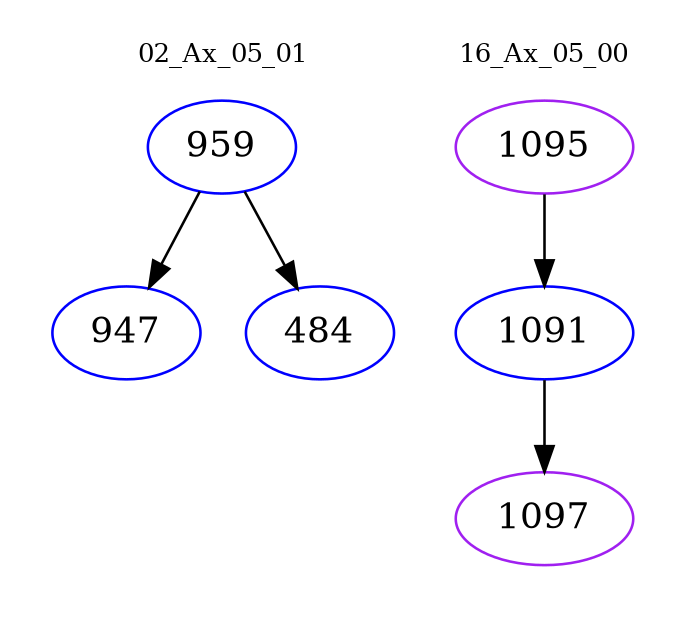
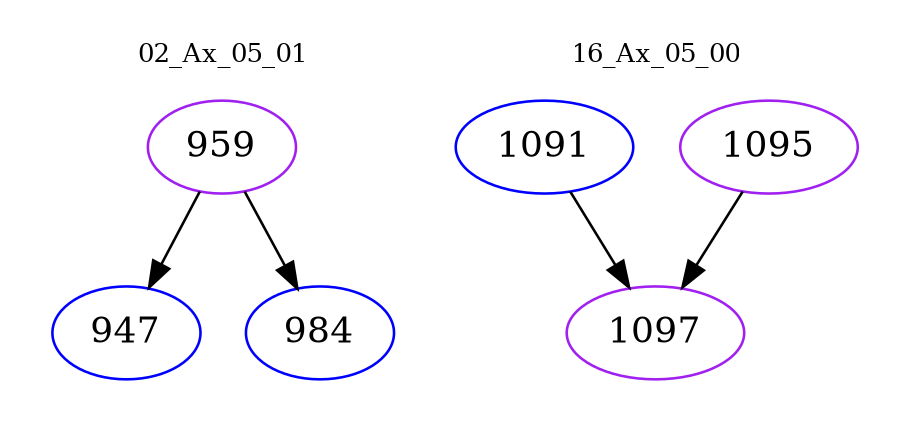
node "959": color blue -> purple
edge "1095" -> "1091": now "1095" -> "1097"
node "484": label "484" -> "984"
